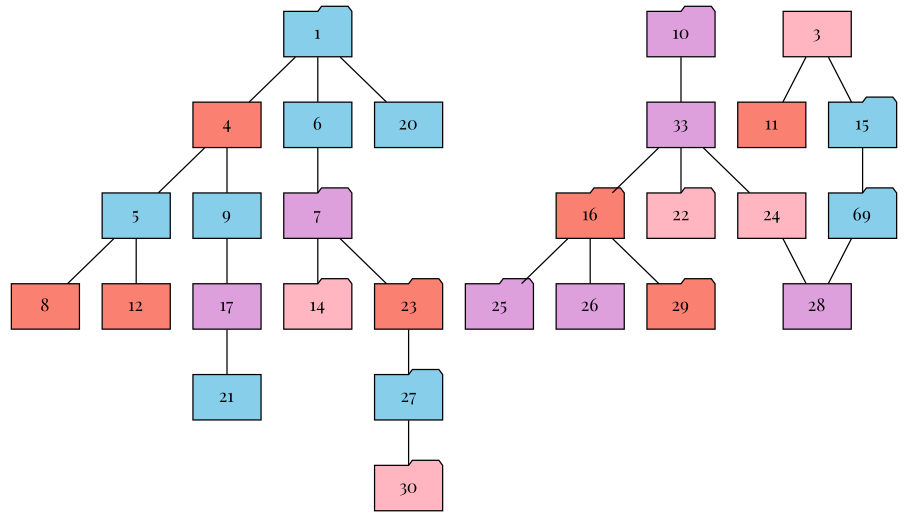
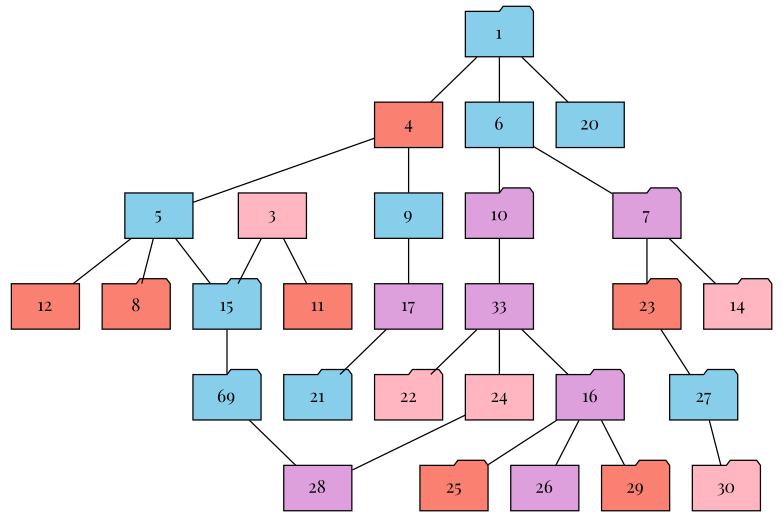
edge "6" -- "10": added
node "16": fillcolor salmon -> plum
edge "5" -- "15": added
node "8": shape box -> folder
node "25": fillcolor plum -> salmon
node "21": shape box -> folder
